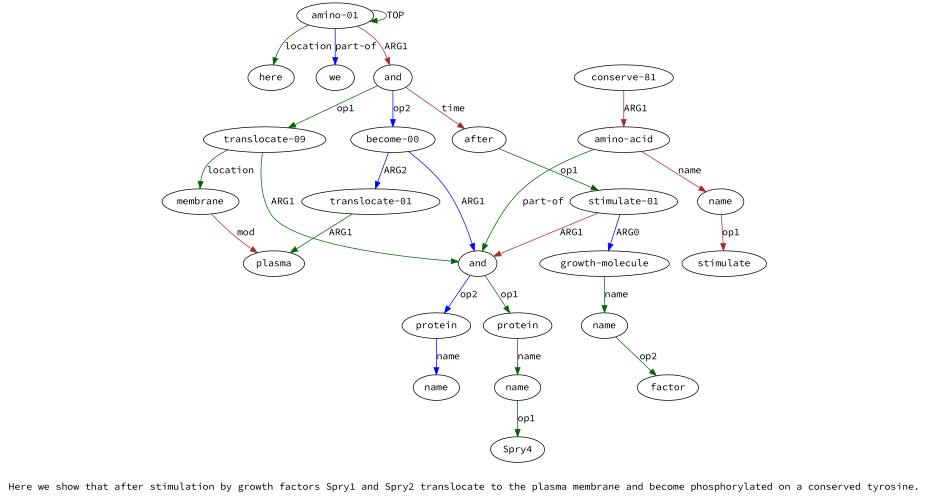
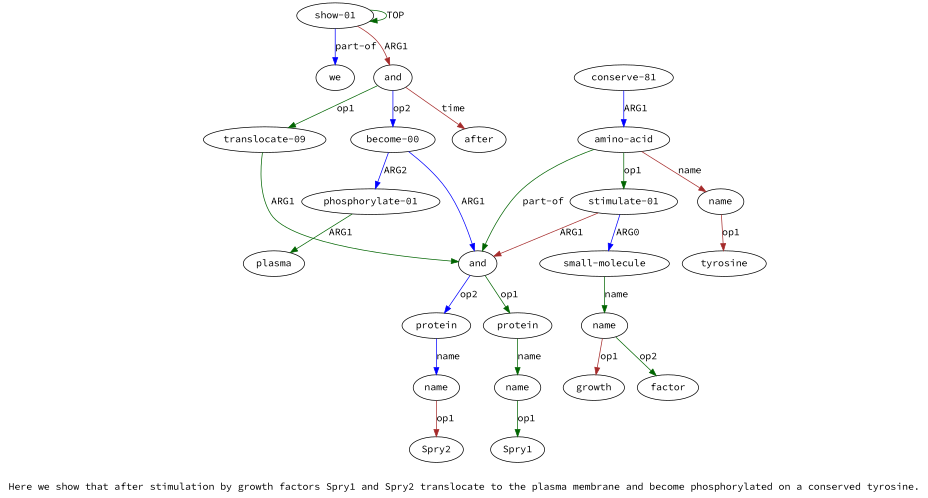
node "amino-01": label "amino-01" -> "show-01"
node "here": removed
edge "conserve-81" -> "amino-acid": color brown -> blue
edge "after" -> "stimulate-01": now "amino-acid" -> "stimulate-01"
node "membrane": removed
node "translocate-01": label "translocate-01" -> "phosphorylate-01"
node "growth-molecule": label "growth-molecule" -> "small-molecule"
node "stimulate": label "stimulate" -> "tyrosine"
node "growth": added
node "Spry2": added
node "Spry4": label "Spry4" -> "Spry1"
